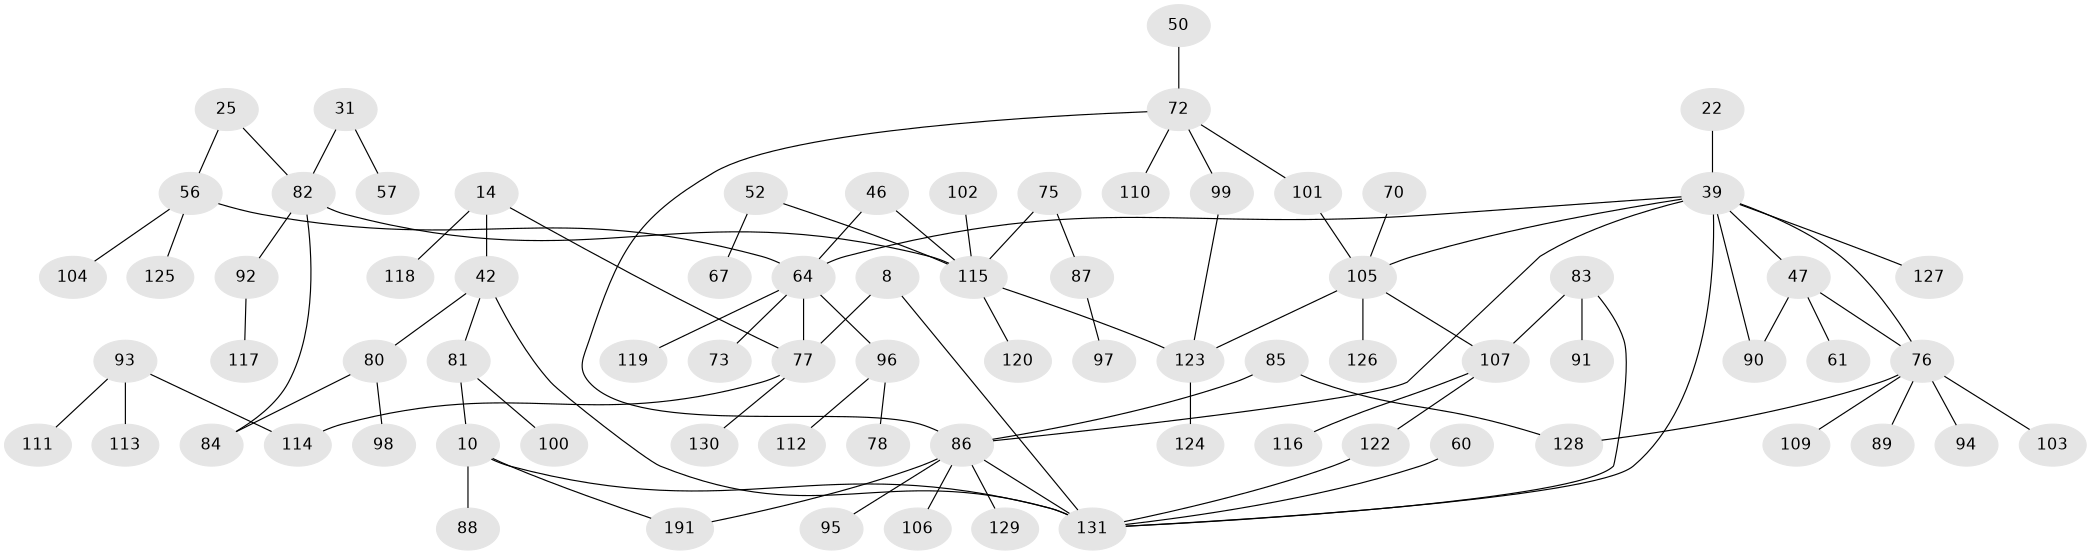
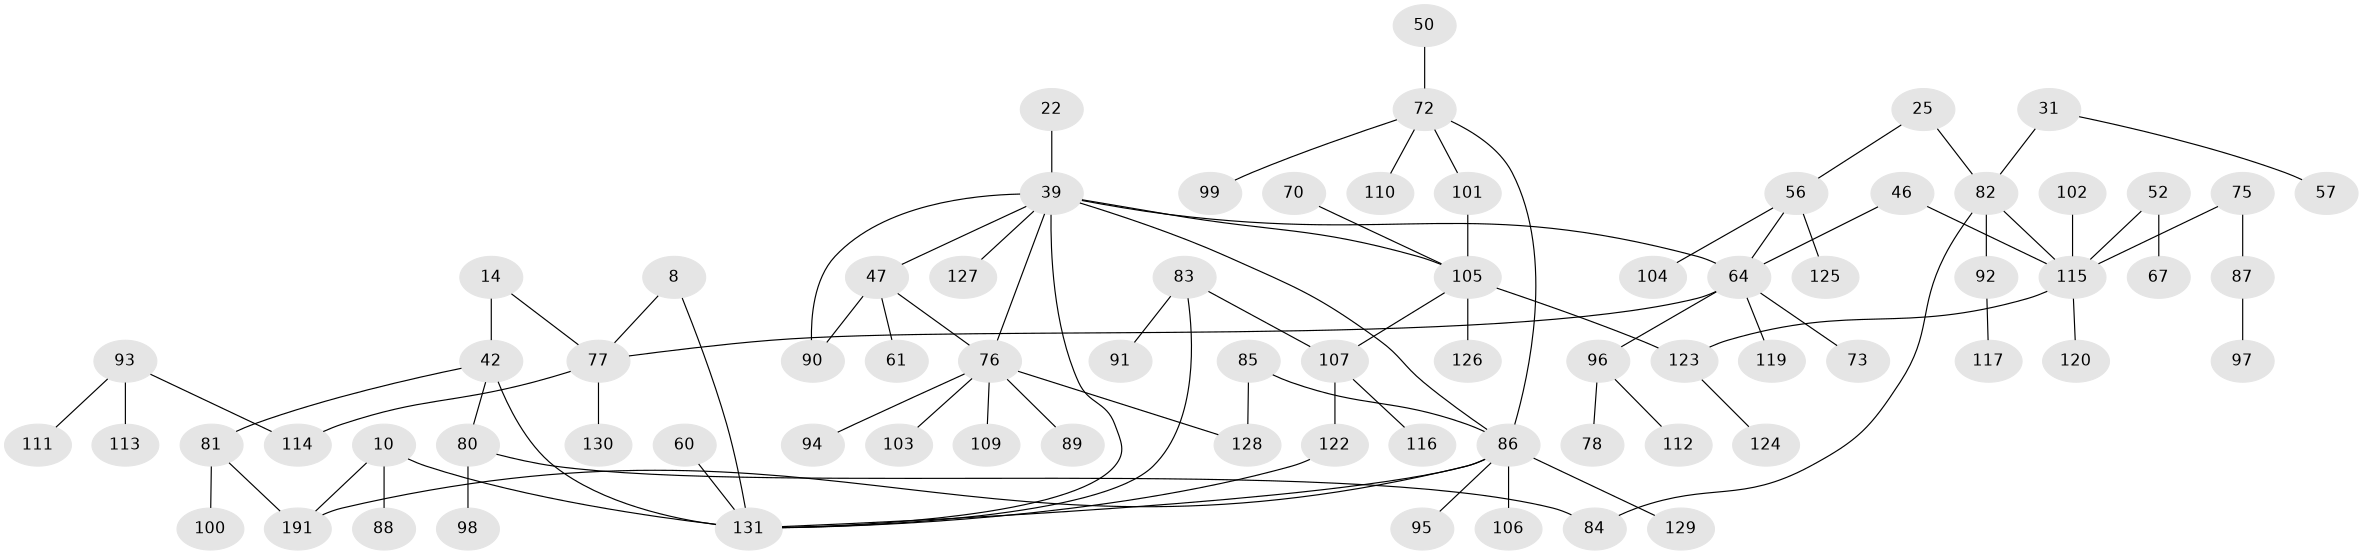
node "118": removed
edge "99" -- "123": removed
edge "81" -- "10": now "81" -- "191"
